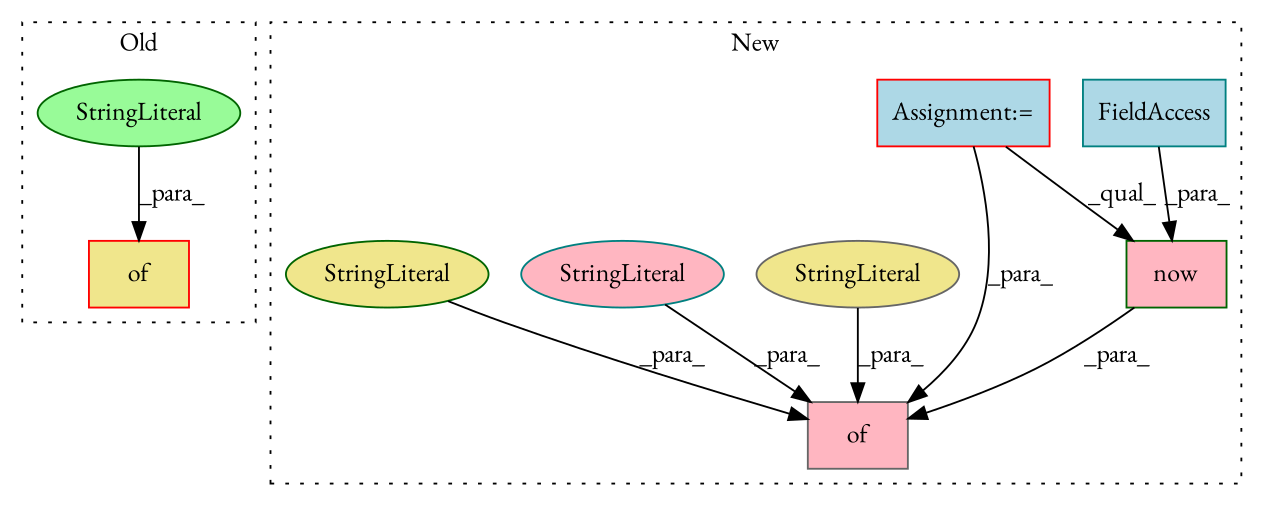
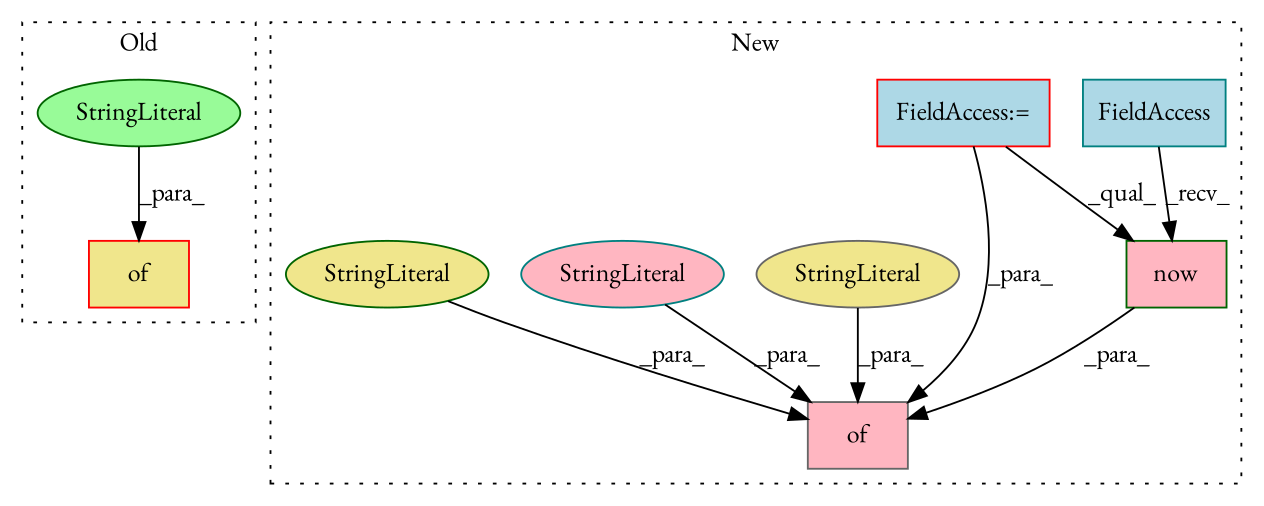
node "Assignment:=": label "Assignment:=" -> "FieldAccess:="
edge "FieldAccess" -> "now": label "_para_" -> "_recv_"
